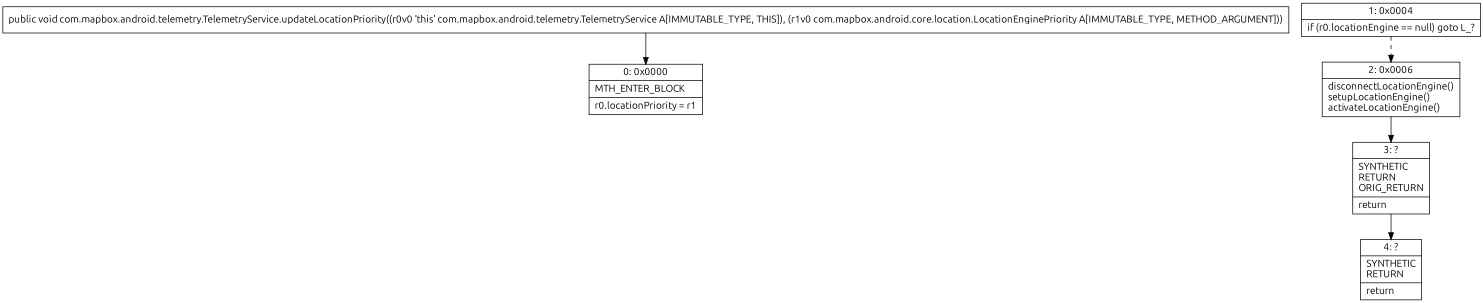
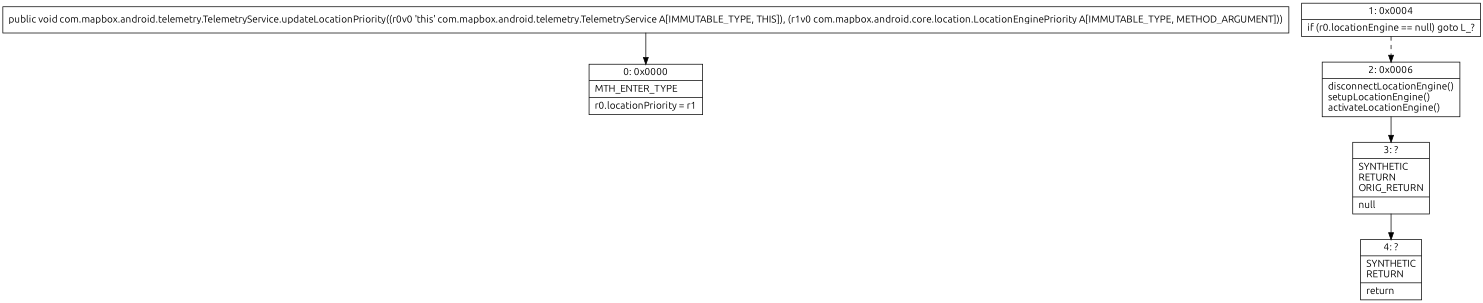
node "0: 0x0000": text "MTH_ENTER_BLOCK" -> "MTH_ENTER_TYPE"
node "3: ?": text "return" -> "null"
